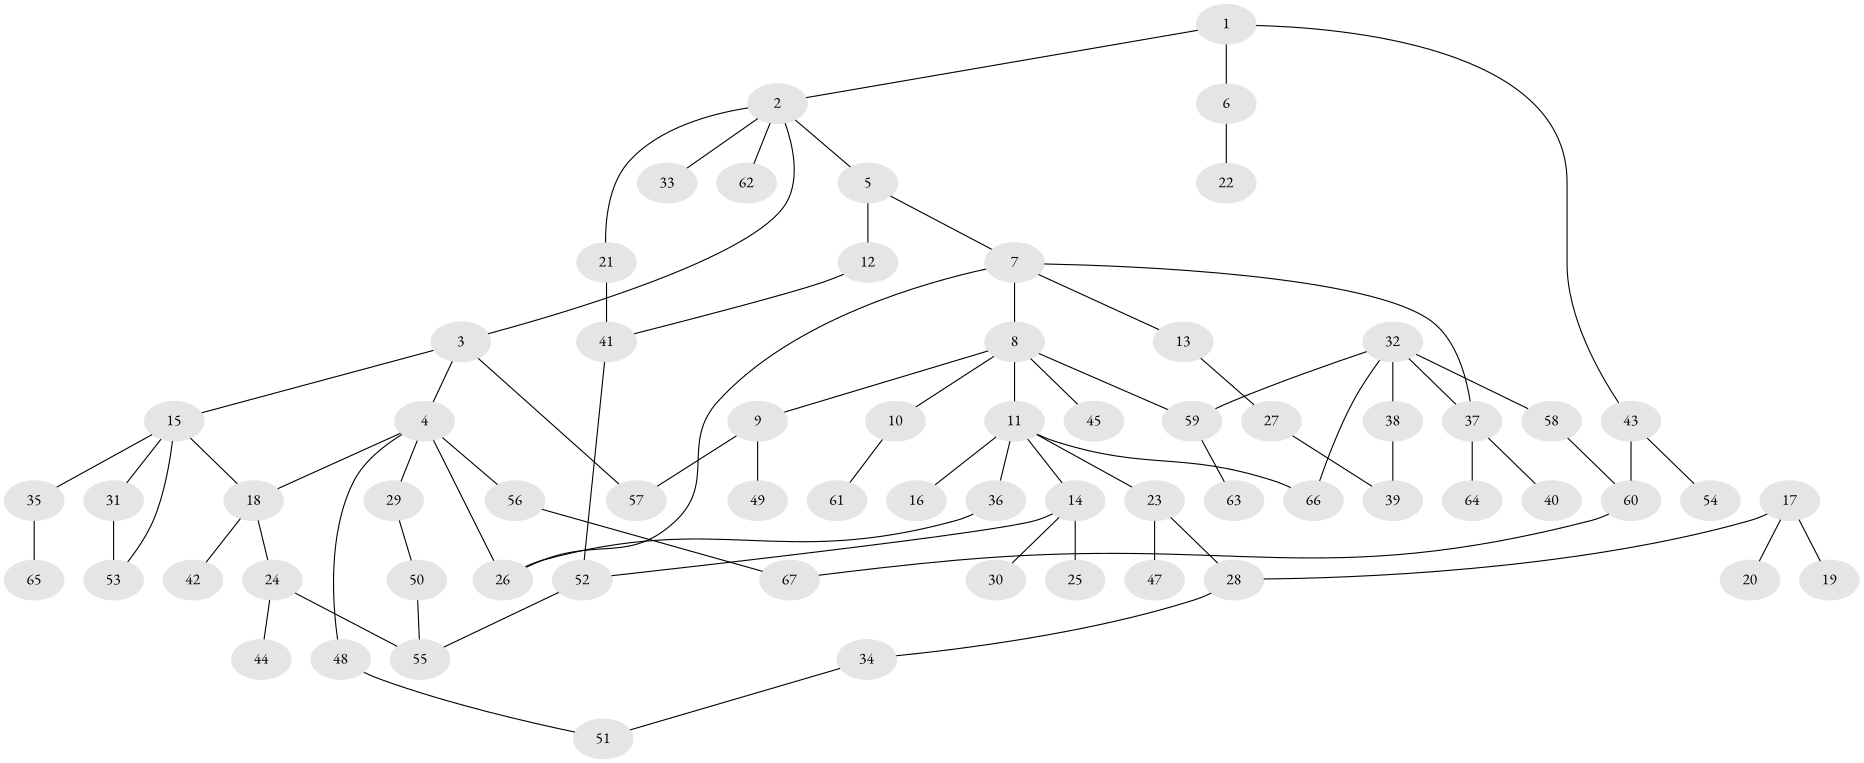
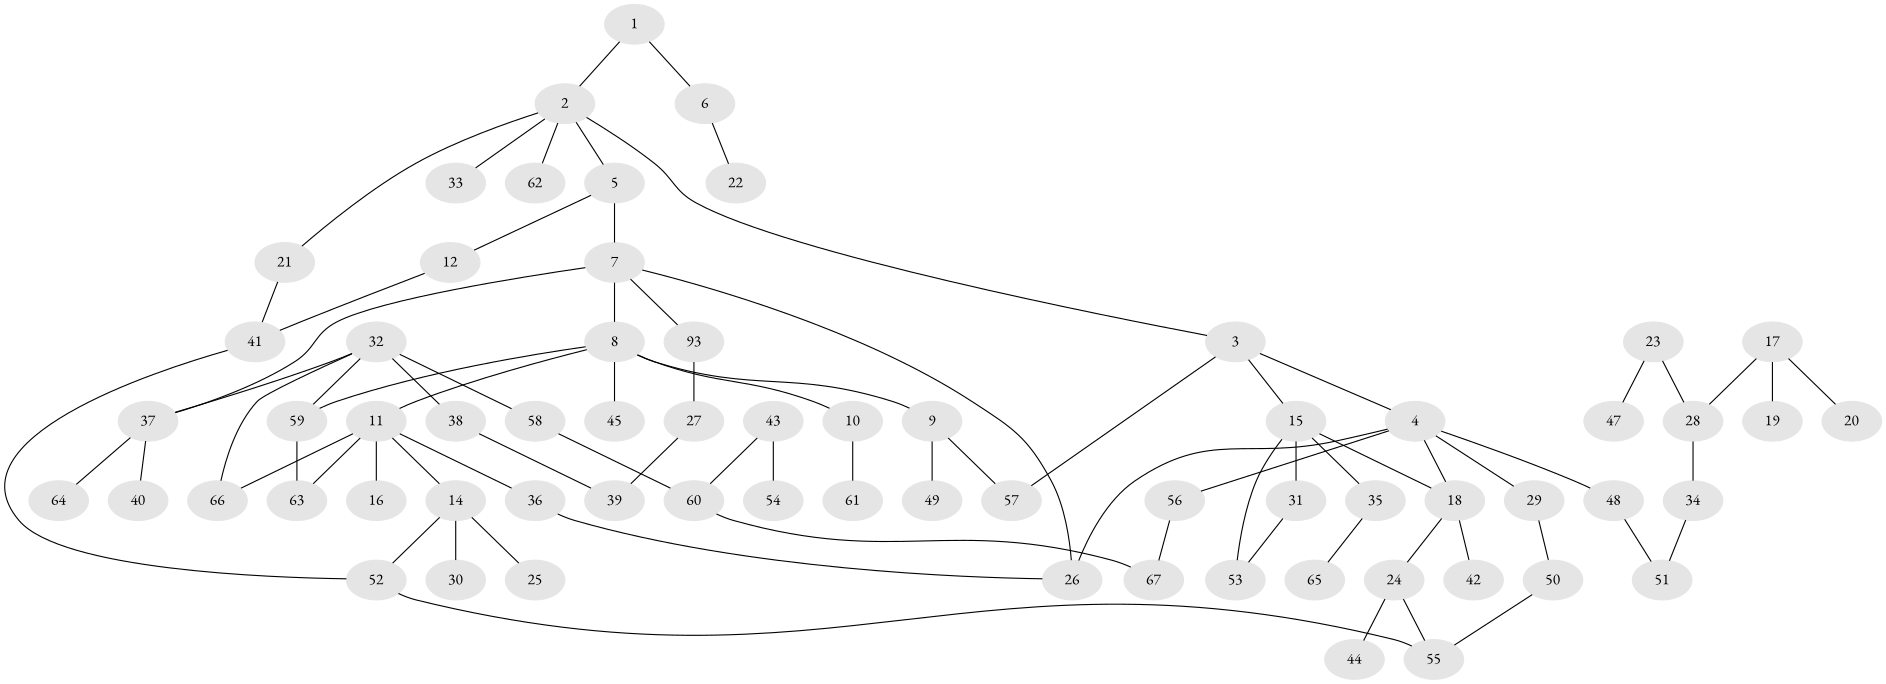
edge "1" -- "43": removed
node "13": label "13" -> "93"
edge "11" -- "23": now "11" -- "63"
